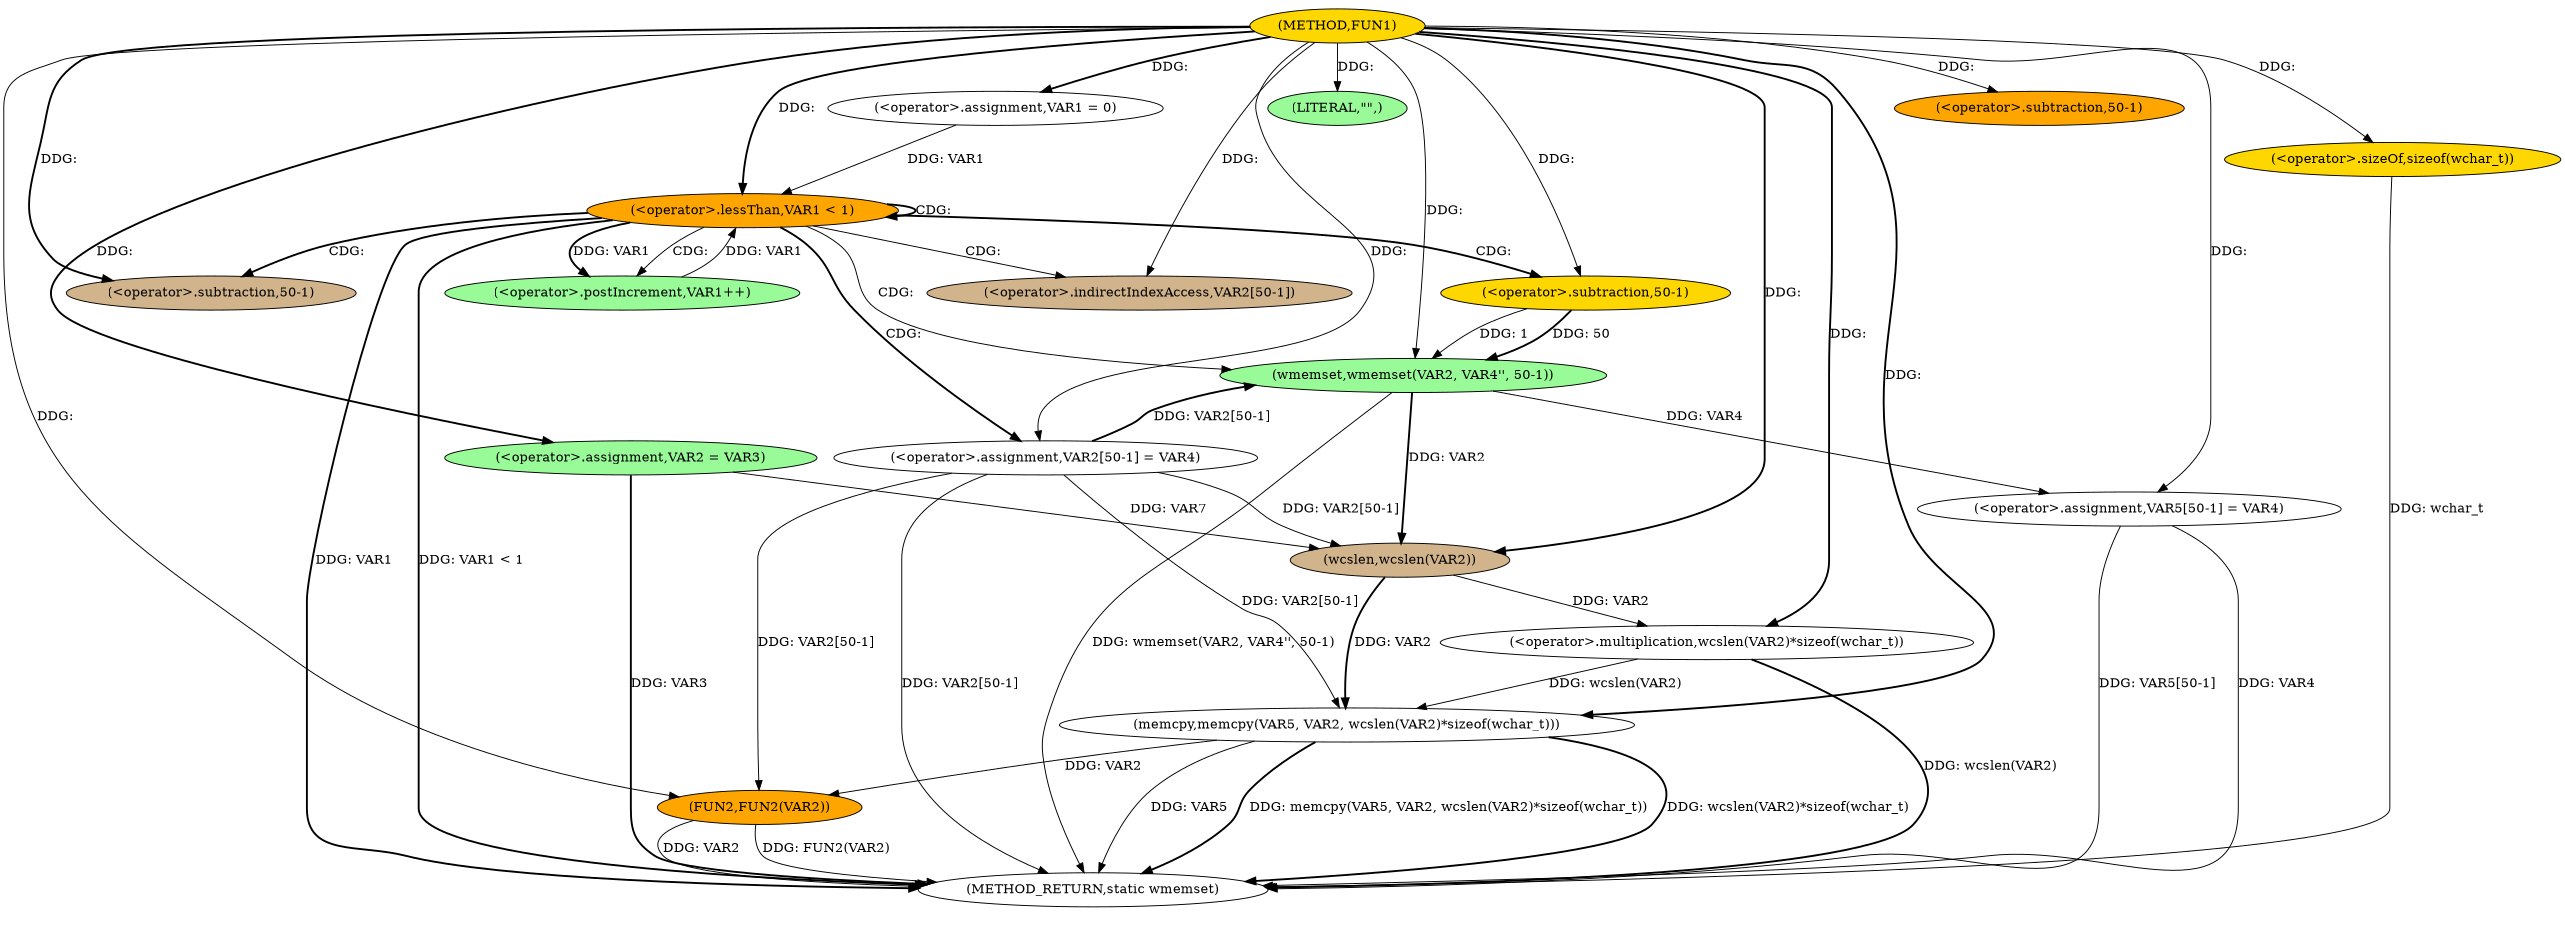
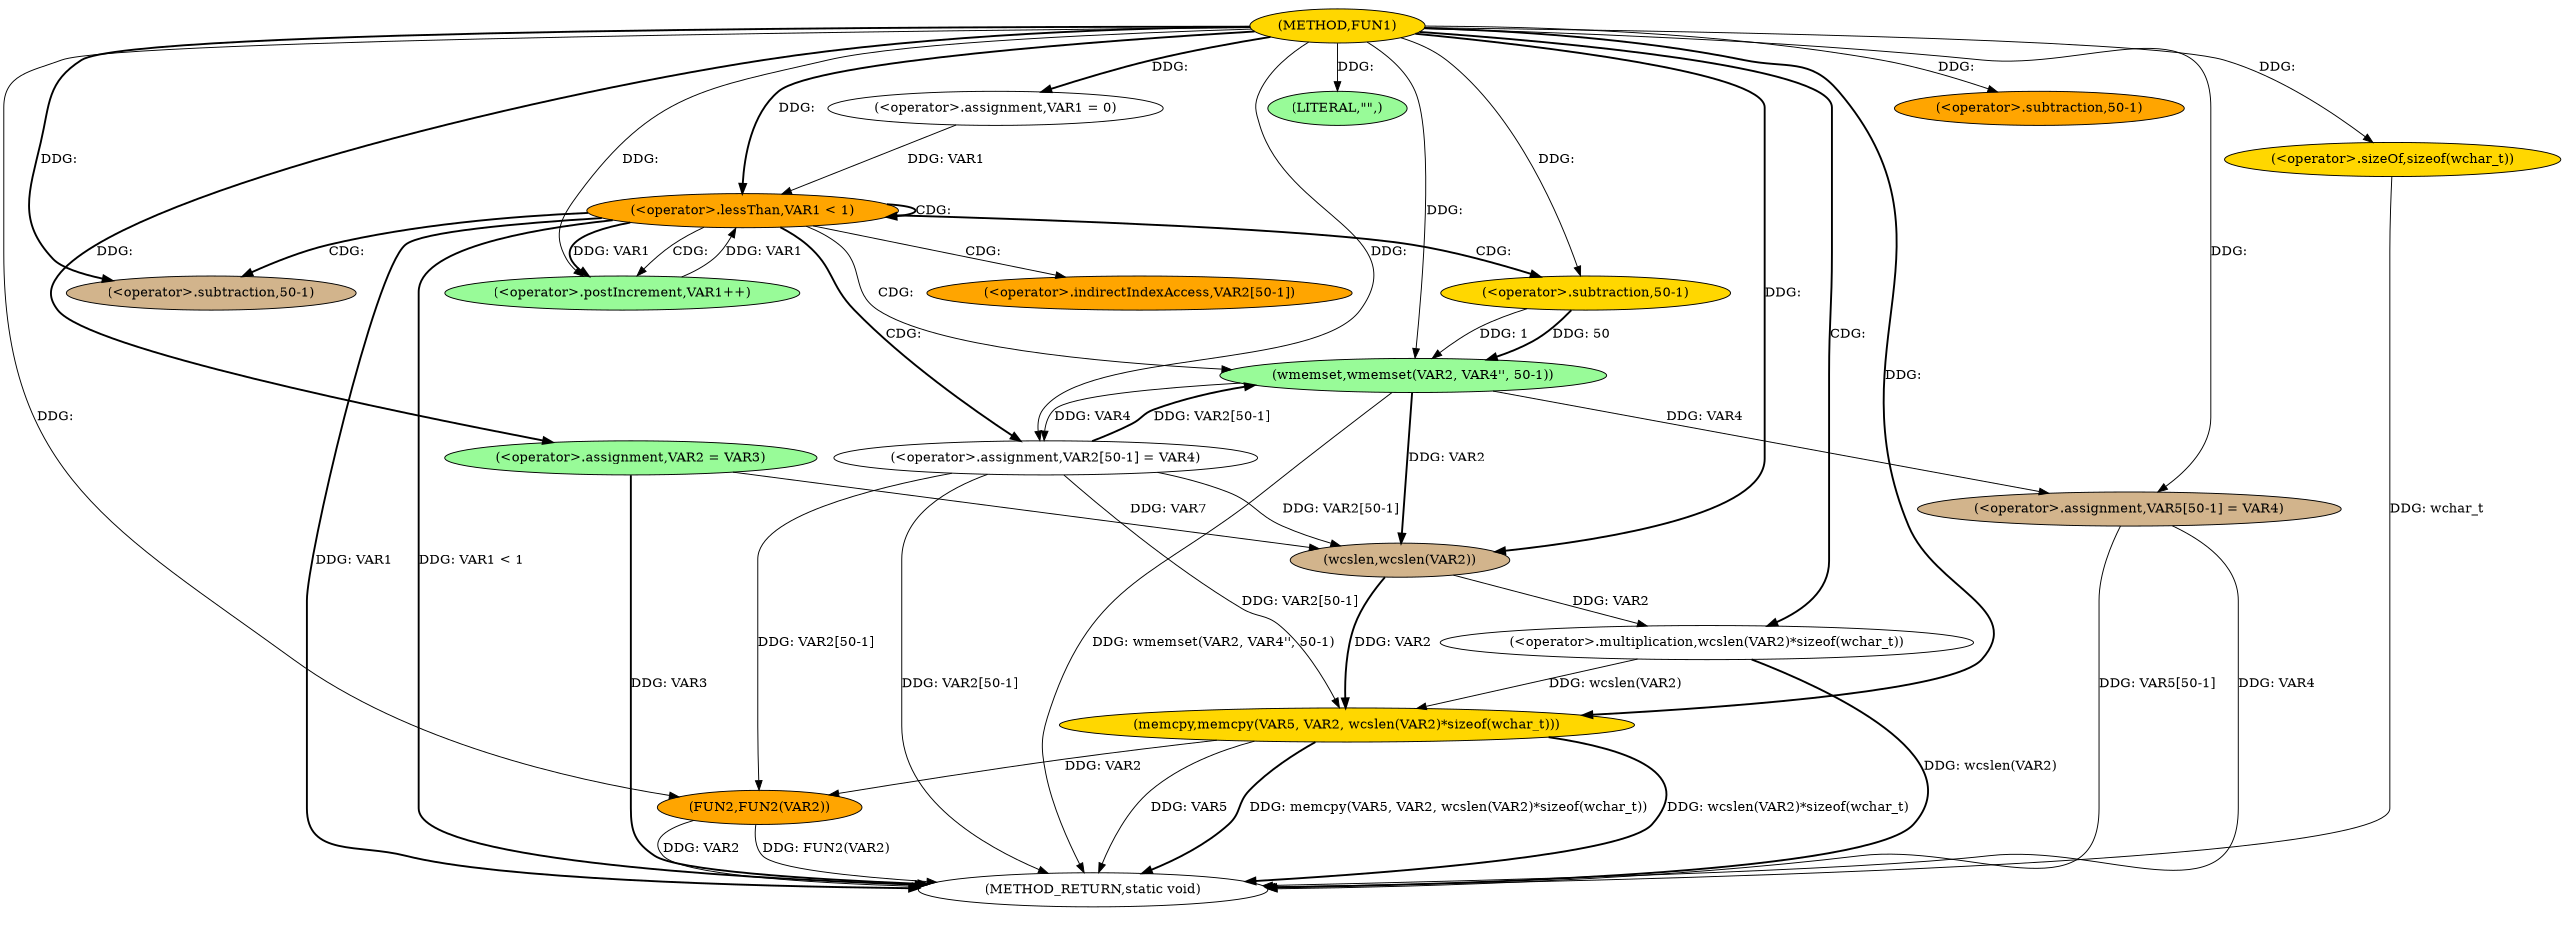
edge "(METHOD,FUN1)" -> "(<operator>.indirectIndexAccess,VAR2[50-1])": now "(METHOD,FUN1)" -> "(<operator>.postIncrement,VAR1++)"
node "(<operator>.indirectIndexAccess,VAR2[50-1])": fillcolor tan -> orange
edge "(METHOD,FUN1)" -> "(<operator>.multiplication,wcslen(VAR2)*sizeof(wchar_t))": label "DDG: " -> "CDG: "
edge "(wmemset,wmemset(VAR2, VAR4'', 50-1))" -> "(<operator>.assignment,VAR2[50-1] = VAR4)": added, label "DDG: VAR4"
node "(<operator>.assignment,VAR5[50-1] = VAR4)": fillcolor white -> tan
node "(memcpy,memcpy(VAR5, VAR2, wcslen(VAR2)*sizeof(wchar_t)))": fillcolor white -> gold
node "(METHOD_RETURN,static wmemset)": label "(METHOD_RETURN,static wmemset)" -> "(METHOD_RETURN,static void)"
